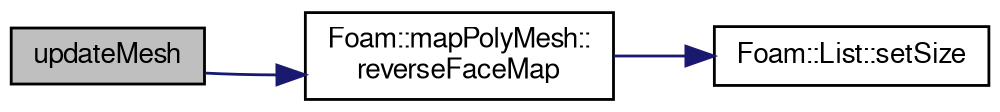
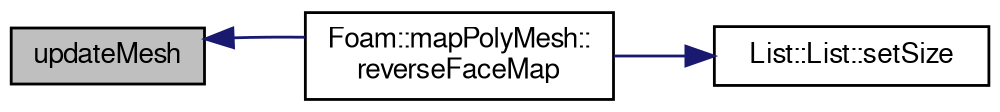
node "Foam::List::setSize": label "Foam::List::setSize" -> "List::List::setSize"
edge "updateMesh" -> "Foam::mapPolyMesh:: reverseFaceMap": reversed
